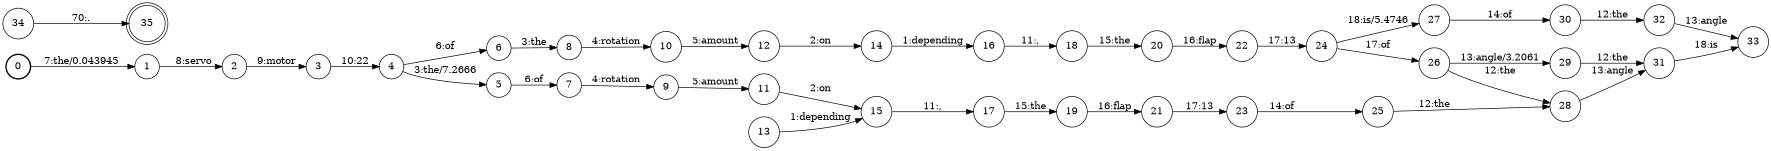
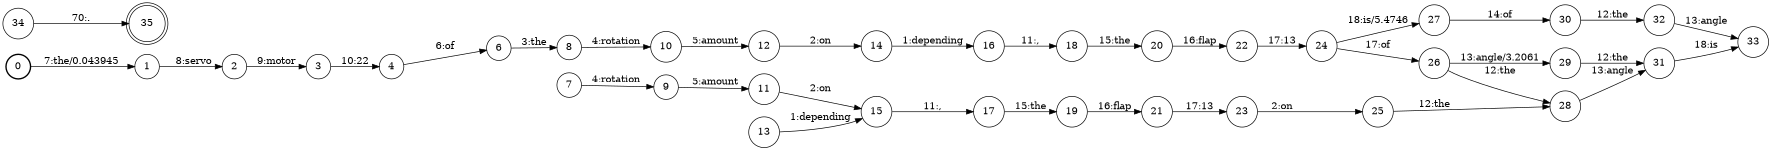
node "5": removed
edge "23" -> "25": label "14:of" -> "2:on"
